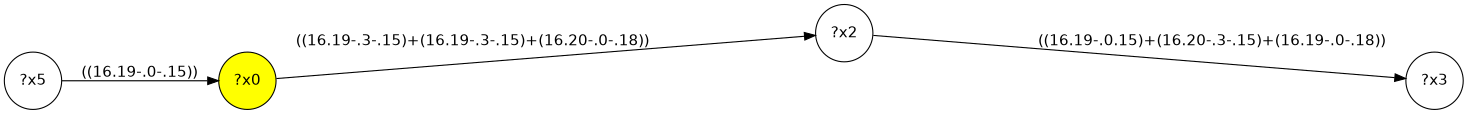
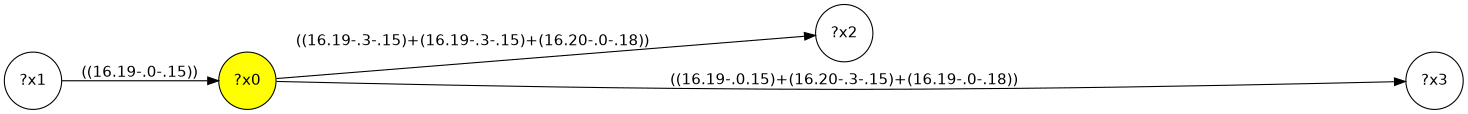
edge "?x2" -> "?x3": now "?x0" -> "?x3"
node "?x5": label "?x5" -> "?x1"
